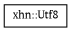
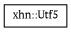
node "xhn::Utf8": label "xhn::Utf8" -> "xhn::Utf5"
